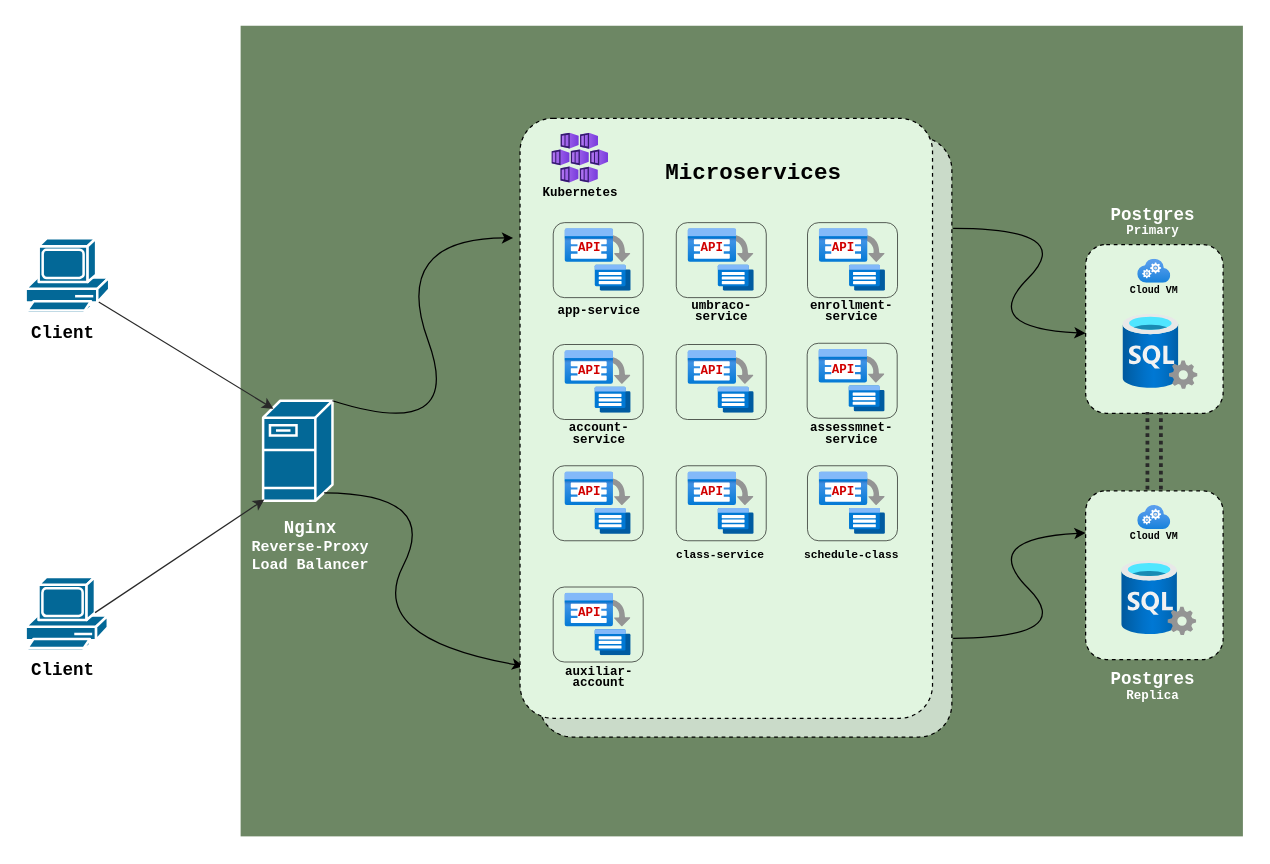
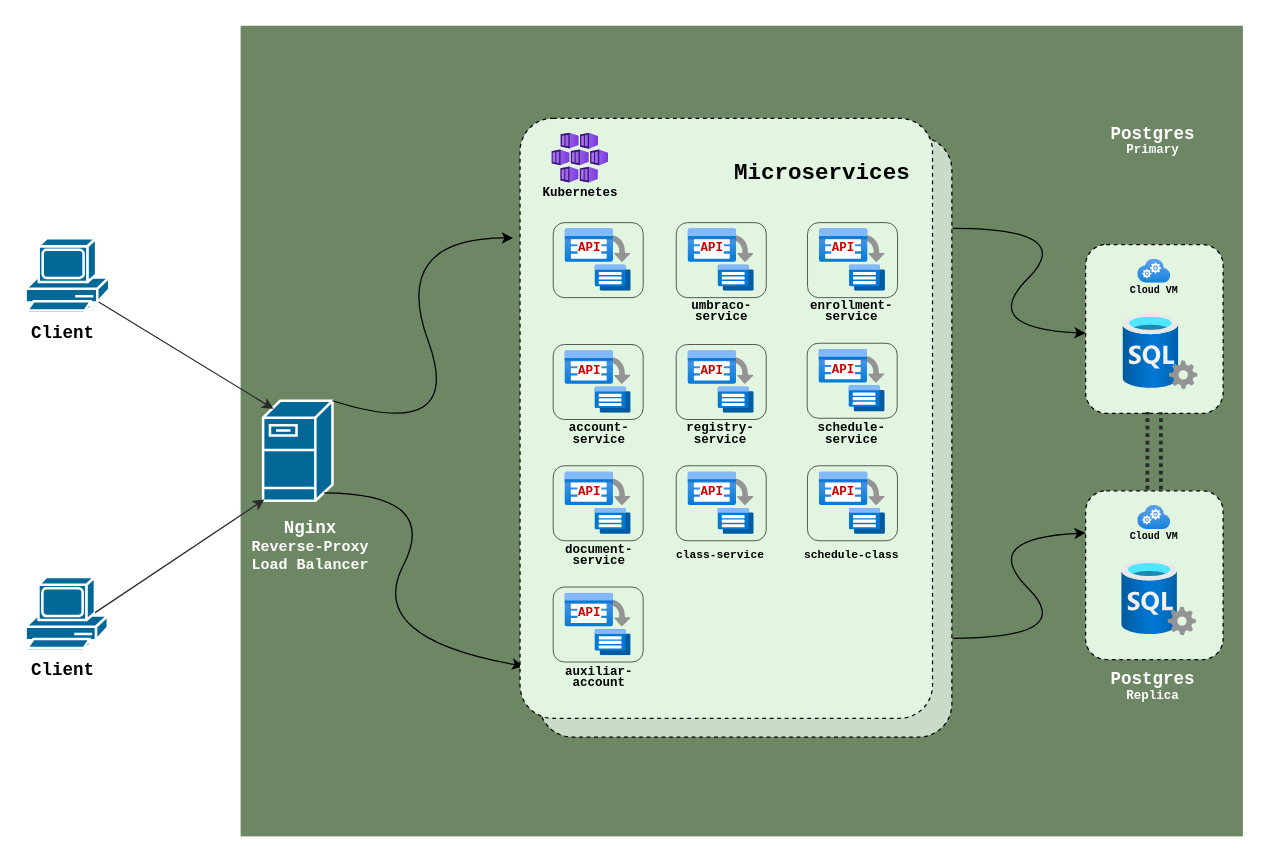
node "Microservices": moved (753, 173) -> (822, 173)
node "Postgres Primary": moved (1153, 219) -> (1153, 138)
node "app-service": removed
node "registry-service": added
node "assessmnet-service": label "assessmnet-service" -> "schedule-service"
node "document-service": added
